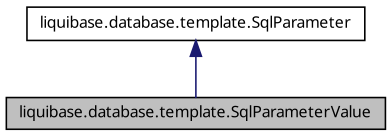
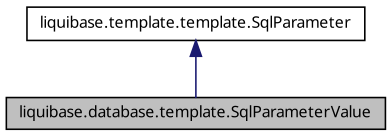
node "liquibase.database.template.SqlParameter": label "liquibase.database.template.SqlParameter" -> "liquibase.template.template.SqlParameter"
